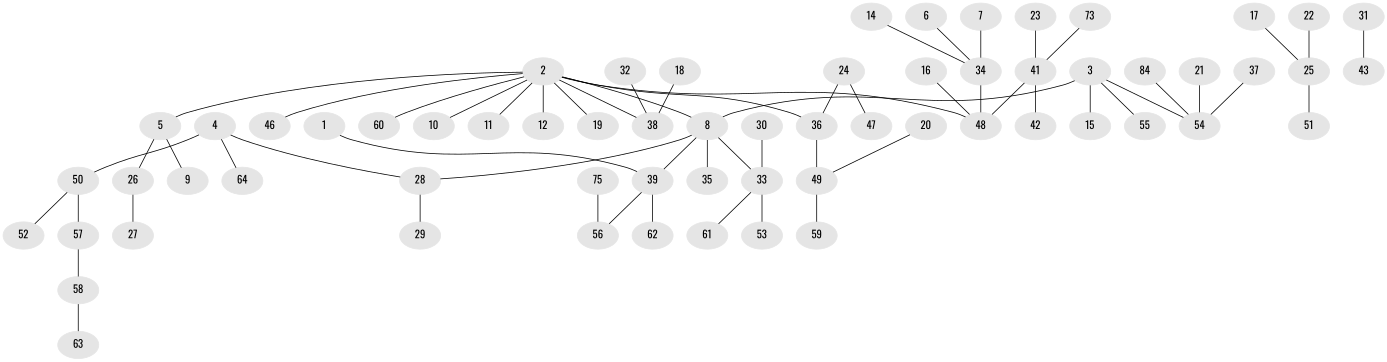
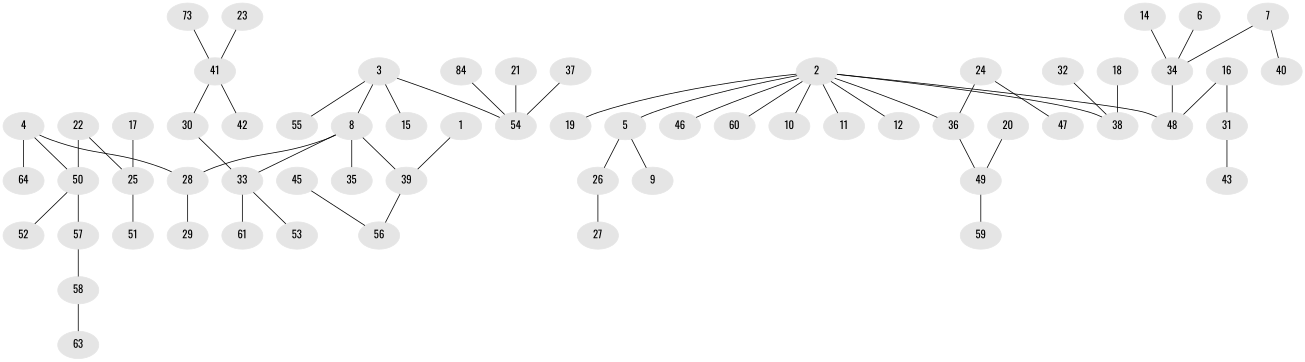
node "40": added
edge "2" -- "8": removed
edge "16" -- "31": added
edge "41" -- "48": now "41" -- "30"
edge "22" -- "50": added
node "75": label "75" -> "45"
node "62": removed
